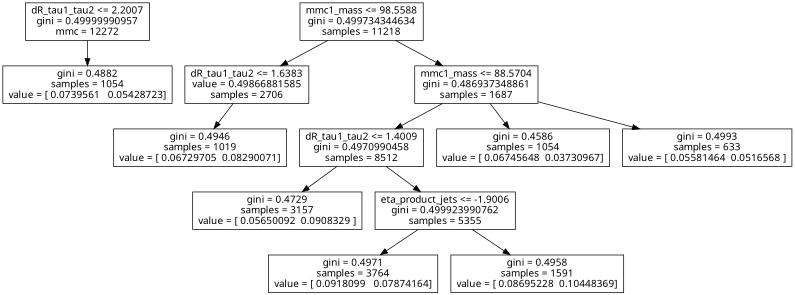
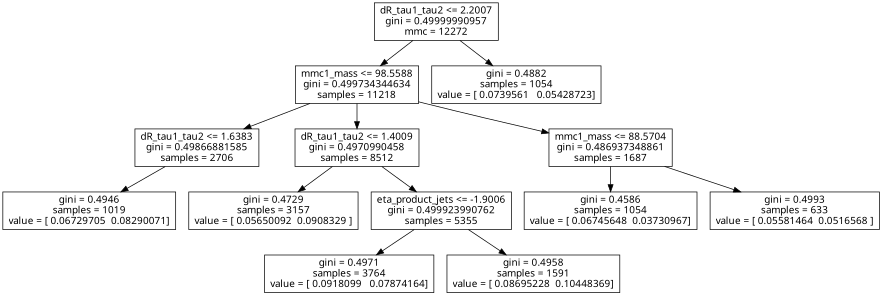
edge "dR_tau1_tau2 <= 2.2007 gini = 0.49999990957 mmc = 12272" -> "mmc1_mass <= 98.5588 gini = 0.499734344634 samples = 11218": added
node "dR_tau1_tau2 <= 1.6383 value = 0.49866881585 samples = 2706": label "dR_tau1_tau2 <= 1.6383 value = 0.49866881585 samples = 2706" -> "dR_tau1_tau2 <= 1.6383 gini = 0.49866881585 samples = 2706"
edge "mmc1_mass <= 88.5704 gini = 0.486937348861 samples = 1687" -> "dR_tau1_tau2 <= 1.4009 gini = 0.4970990458 samples = 8512": now "mmc1_mass <= 98.5588 gini = 0.499734344634 samples = 11218" -> "dR_tau1_tau2 <= 1.4009 gini = 0.4970990458 samples = 8512"
